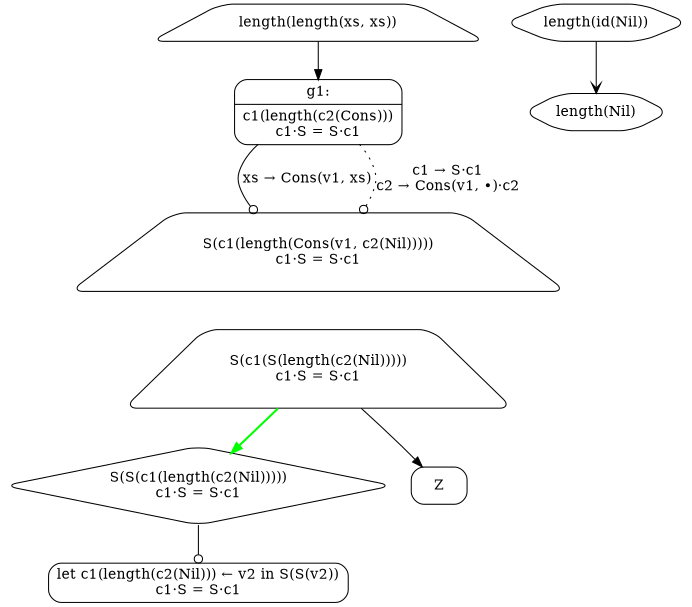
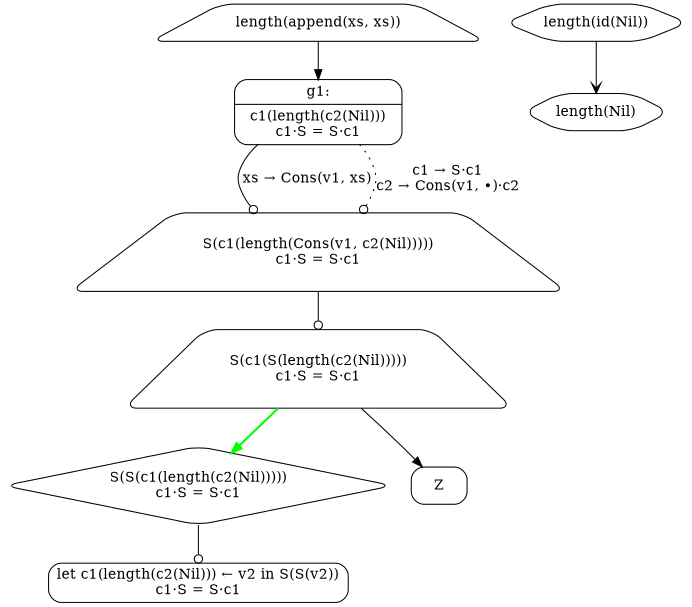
node "length(length(xs, xs))": label "length(length(xs, xs))" -> "length(append(xs, xs))"
node "g1:": text "c1(length(c2(Cons)))" -> "c1(length(c2(Nil)))"
edge "S(c1(length(Cons(v1, c2(Nil))))) c1·S = S·c1" -> "S(c1(S(length(c2(Nil))))) c1·S = S·c1": added
